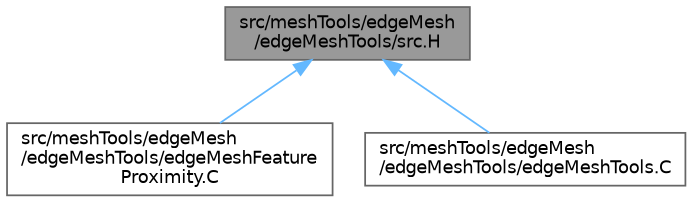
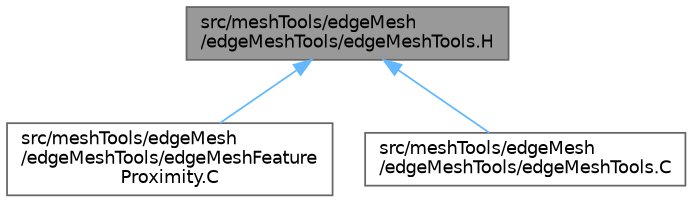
node "src/meshTools/edgeMesh /edgeMeshTools/src.H": label "src/meshTools/edgeMesh /edgeMeshTools/src.H" -> "src/meshTools/edgeMesh /edgeMeshTools/edgeMeshTools.H"
